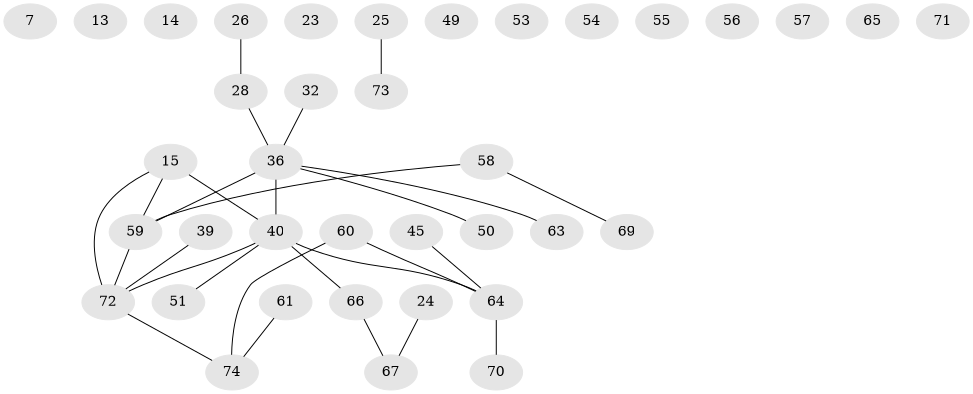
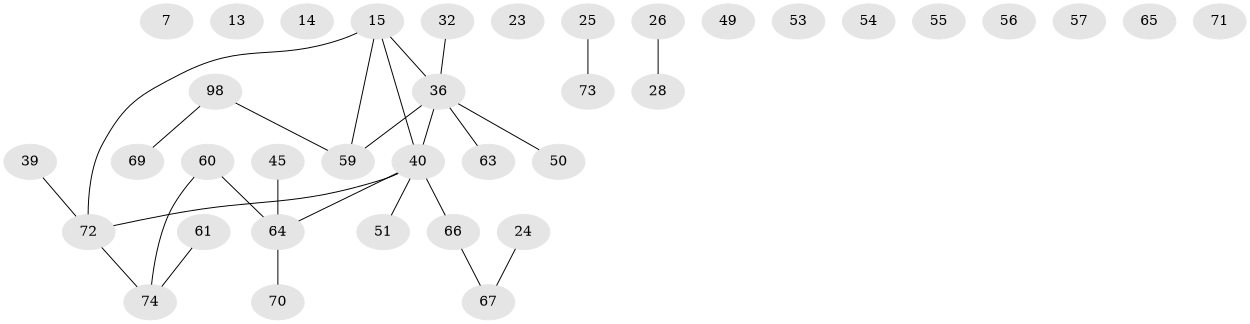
edge "28" -- "36": now "15" -- "36"
node "58": label "58" -> "98"
edge "59" -- "72": removed
